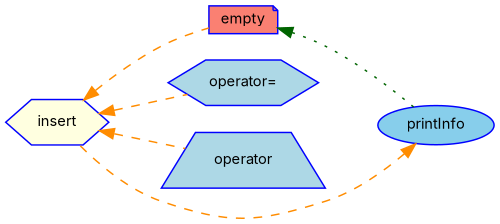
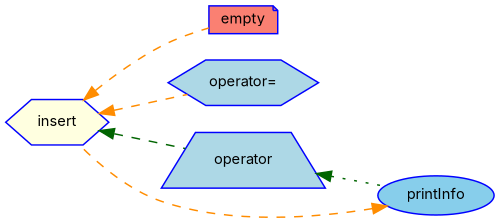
edge "printInfo" -> "empty": now "printInfo" -> "operator"
edge "operator" -> "insert": color darkorange -> darkgreen
